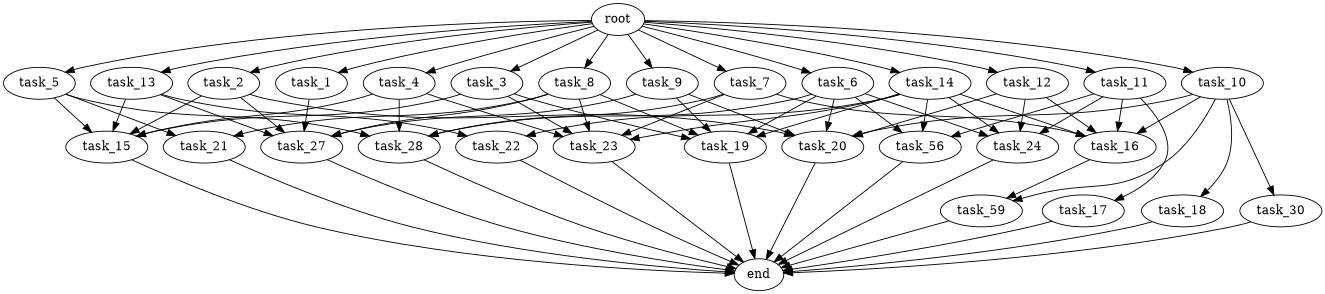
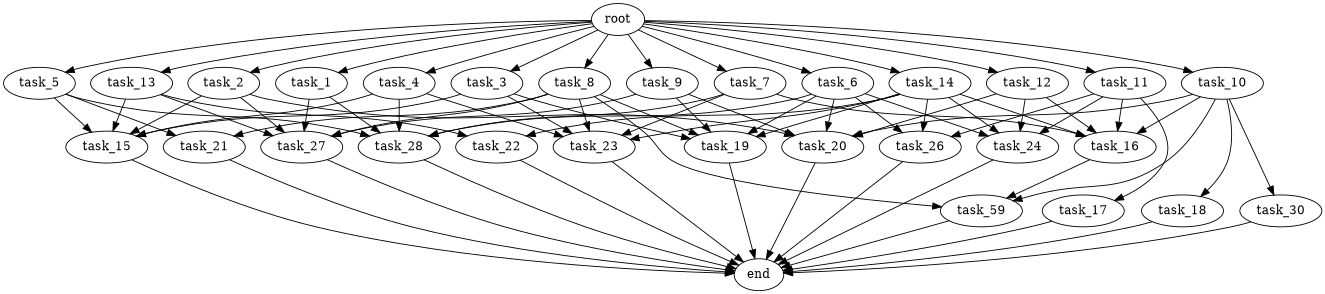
edge "task_1" -> "task_28": added
node "task_56": label "task_56" -> "task_26"
edge "task_8" -> "task_59": added
